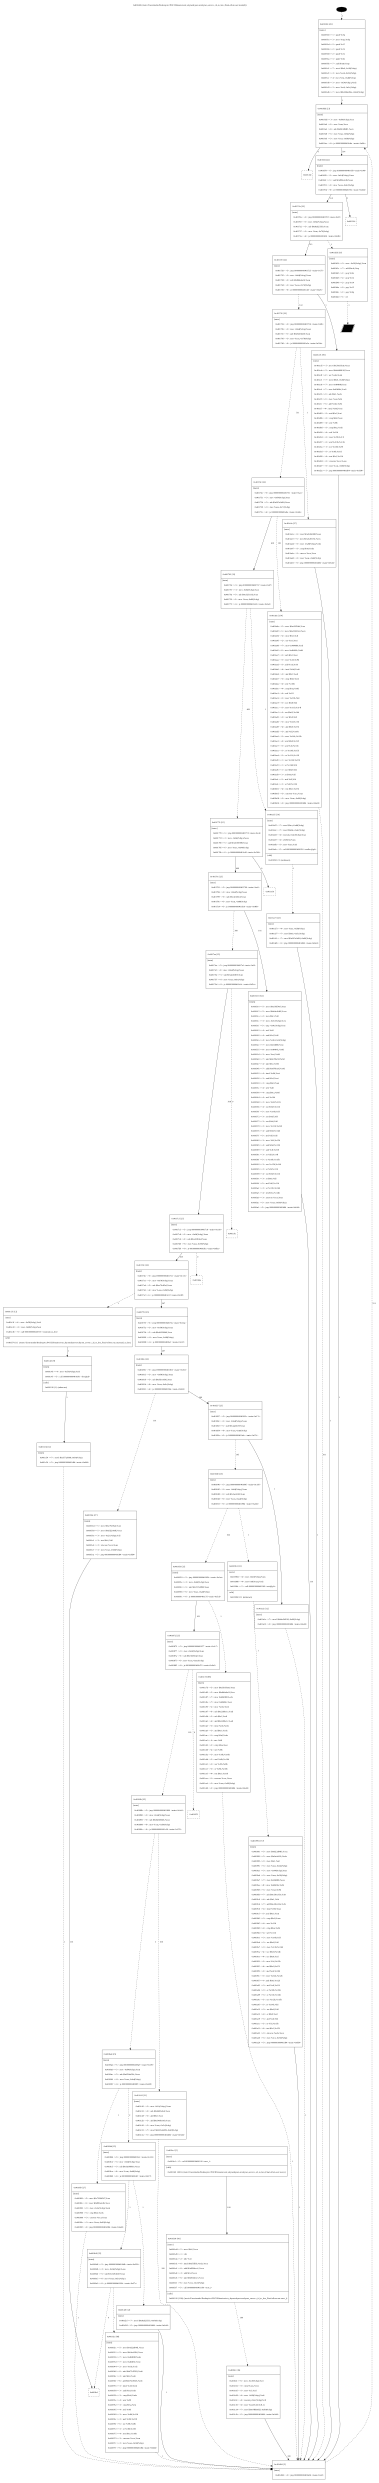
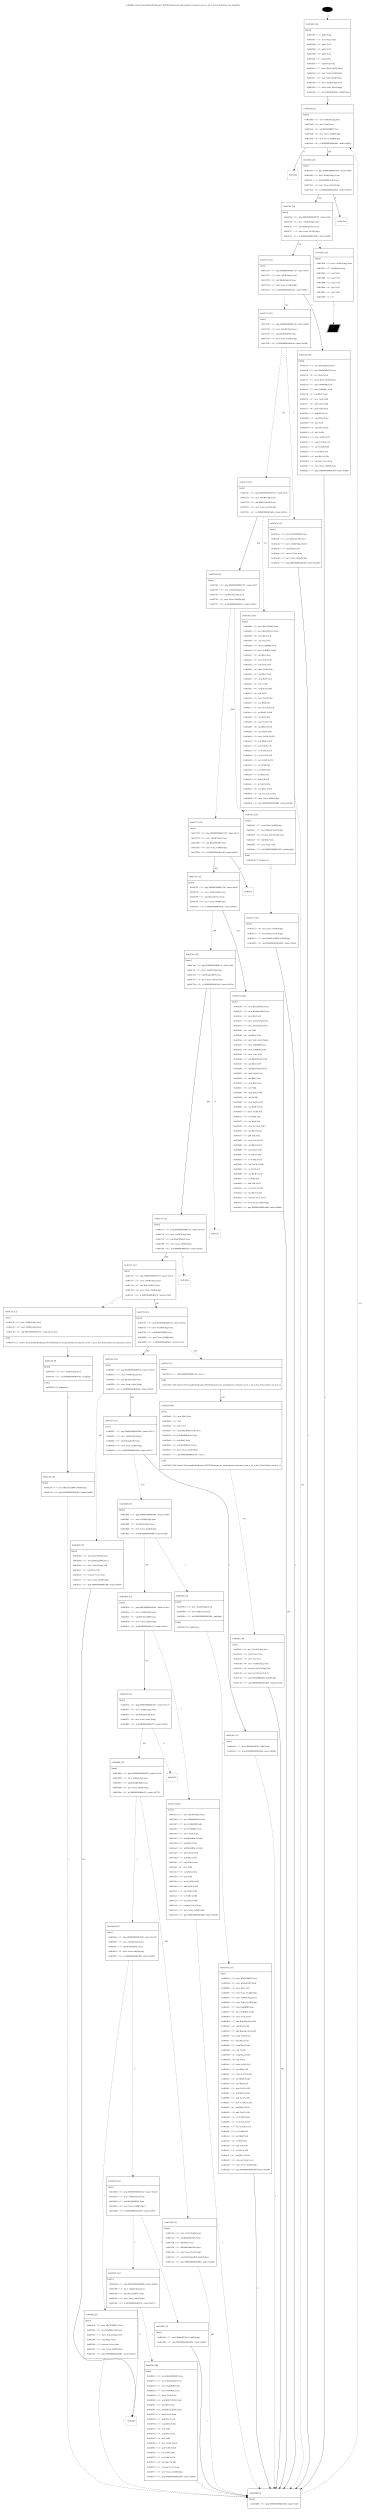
edge "0x4017f5 [25]" -> "0x401bcf [5]": added, label "100"
